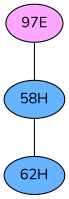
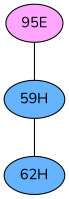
node "97E": label "97E" -> "95E"
node "58H": label "58H" -> "59H"
